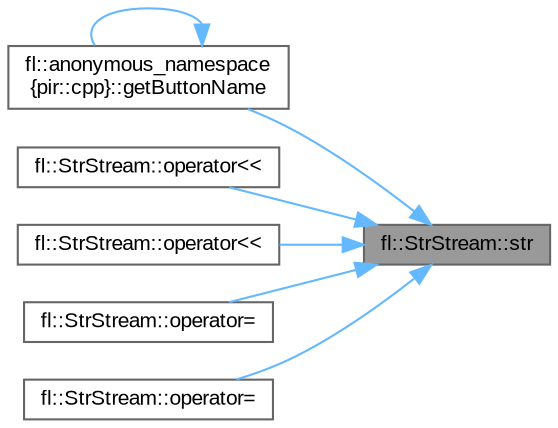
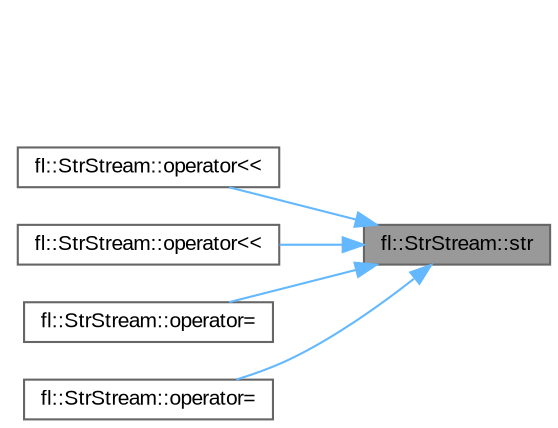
node "fl::anonymous_namespace {pir::cpp}::getButtonName": removed
